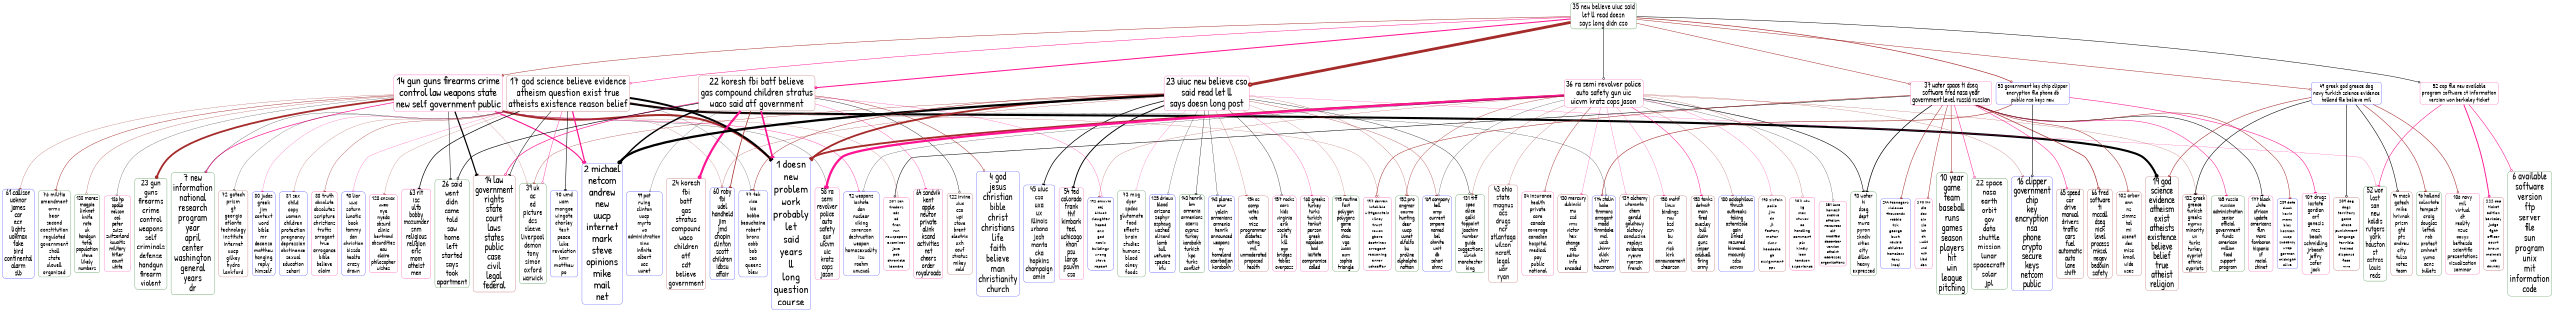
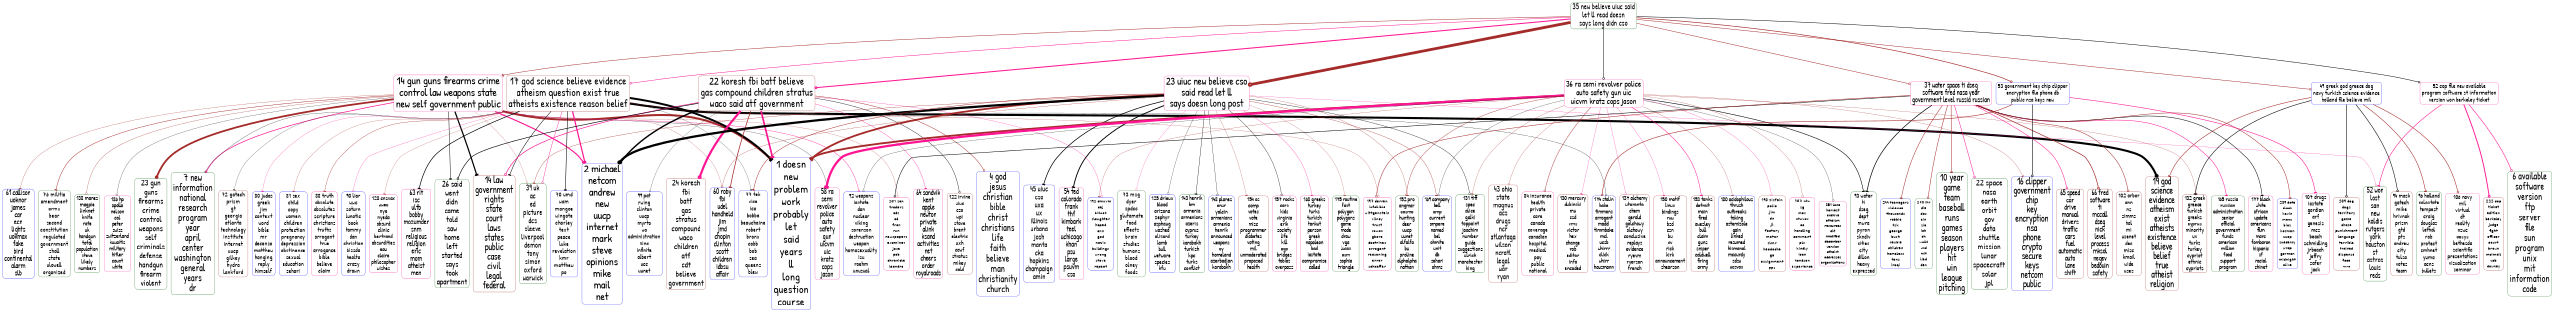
node "273 ihr die das ein sie ich oh wollt und mit lied den": color deeppink -> darkgreen
